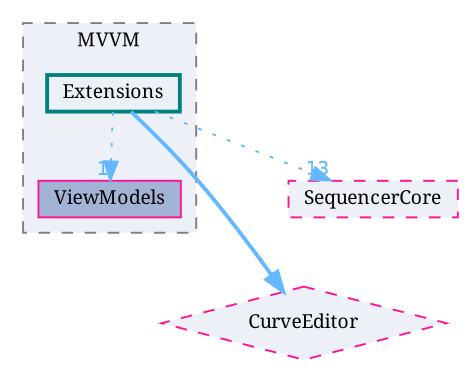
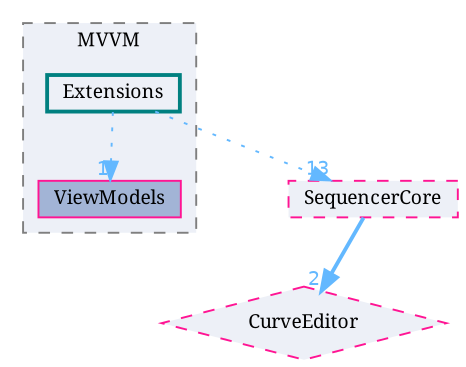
edge "Extensions" -> "CurveEditor": now "SequencerCore" -> "CurveEditor"
